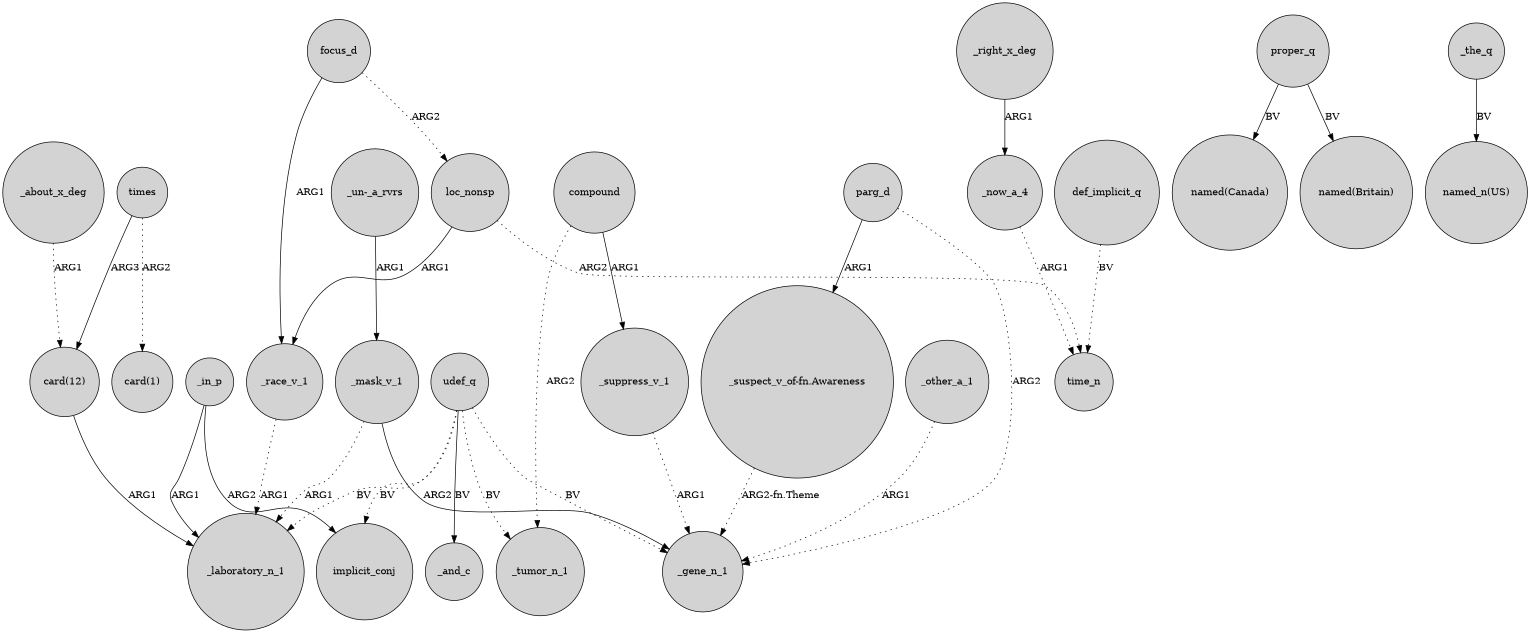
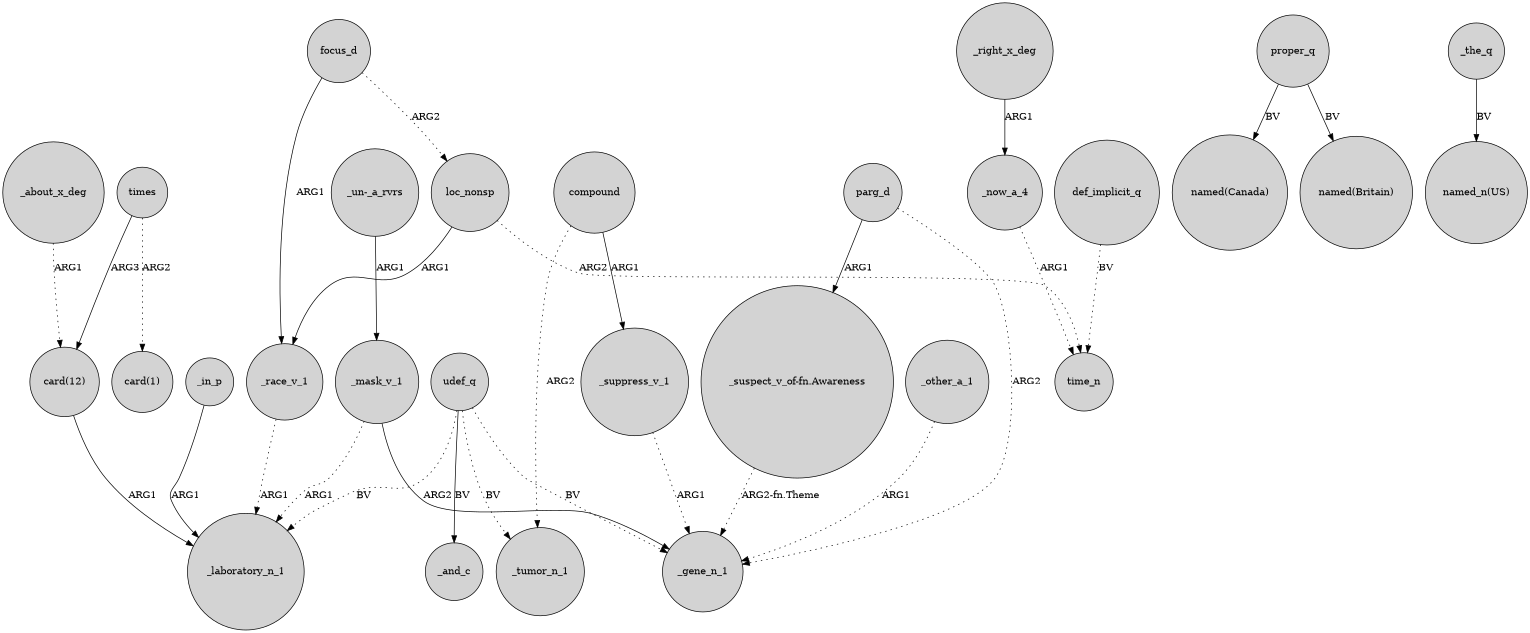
node "implicit_conj": removed
